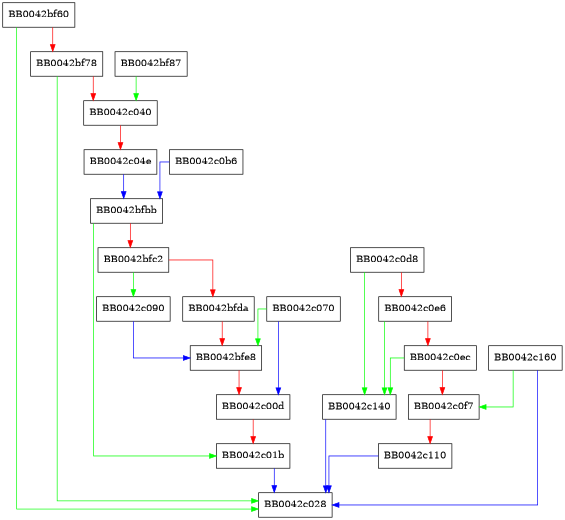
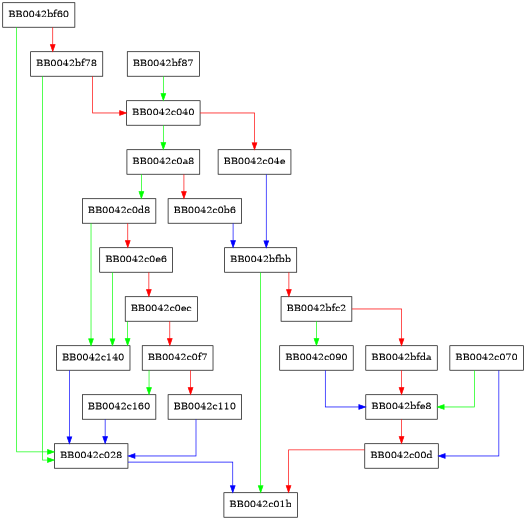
node "BB0042c0a8": added
edge "BB0042c160" -> "BB0042c0f7": reversed
edge "BB0042c01b" -> "BB0042c028": reversed
